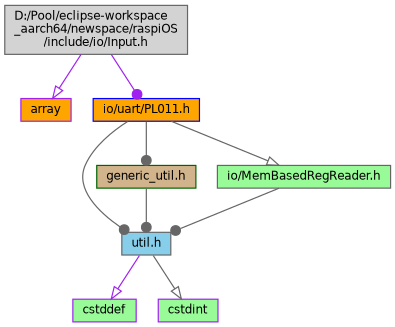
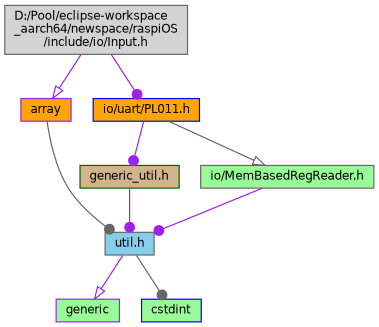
edge "io/uart/PL011.h" -> "generic_util.h": color gray40 -> purple
edge "io/uart/PL011.h" -> "util.h": now "array" -> "util.h"
edge "generic_util.h" -> "util.h": color gray40 -> purple
edge "io/MemBasedRegReader.h" -> "util.h": color gray40 -> purple
edge "util.h" -> "cstdint": arrowhead onormal -> dot
node "cstddef": label "cstddef" -> "generic"
node "cstdint": color purple -> blue
